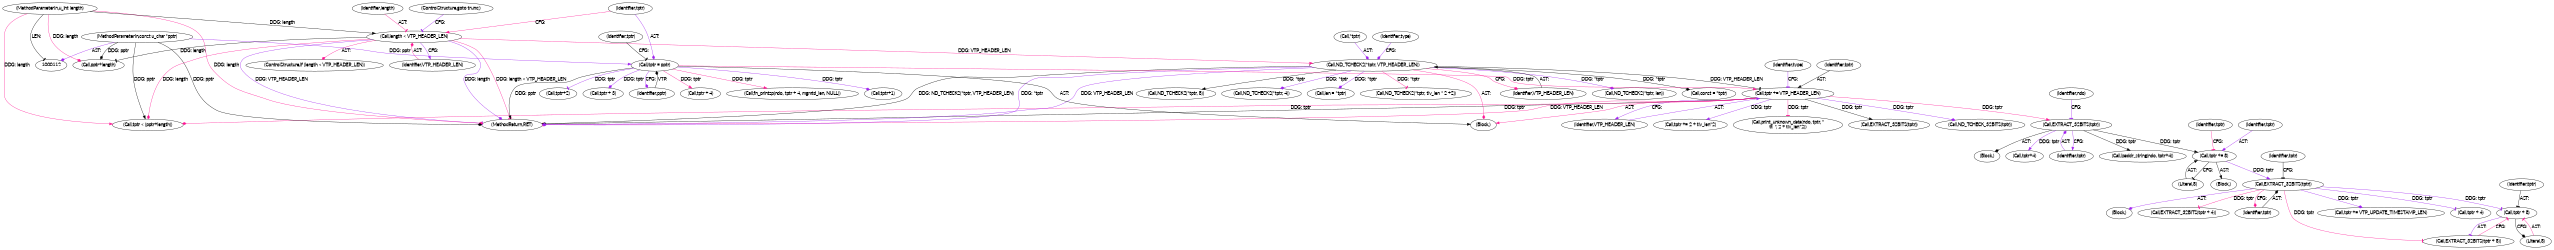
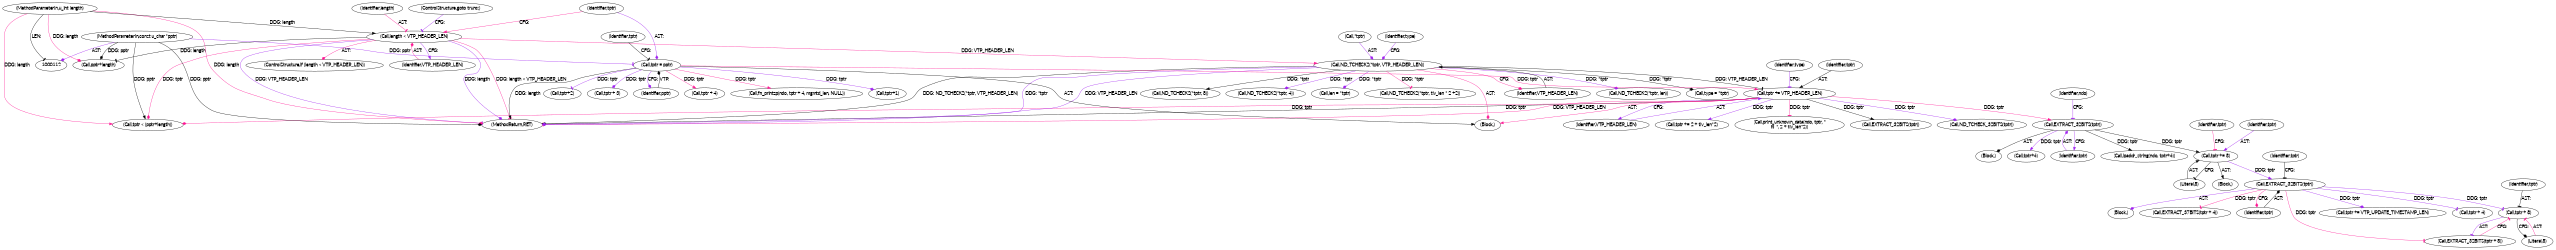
edge "(MethodParameterIn,const u_char *pptr)" -> "(Call,tptr = pptr)": arrowhead normal -> tee
edge "(Call,length < VTP_HEADER_LEN)" -> "(Call,tptr < (pptr+length))": label "DDG: length" -> "DDG: tptr"
edge "(Call,tptr = pptr)" -> "(MethodReturn,RET)": label "DDG: pptr" -> "DDG: length"
node "(Call,const = *tptr)": label "(Call,const = *tptr)" -> "(Call,type = *tptr)"
node "(Call,EXTRACT_32BITS(tptr + 4))": label "(Call,EXTRACT_32BITS(tptr + 4))" -> "(Call,EXTRACT_37BITS(tptr + 4))"
